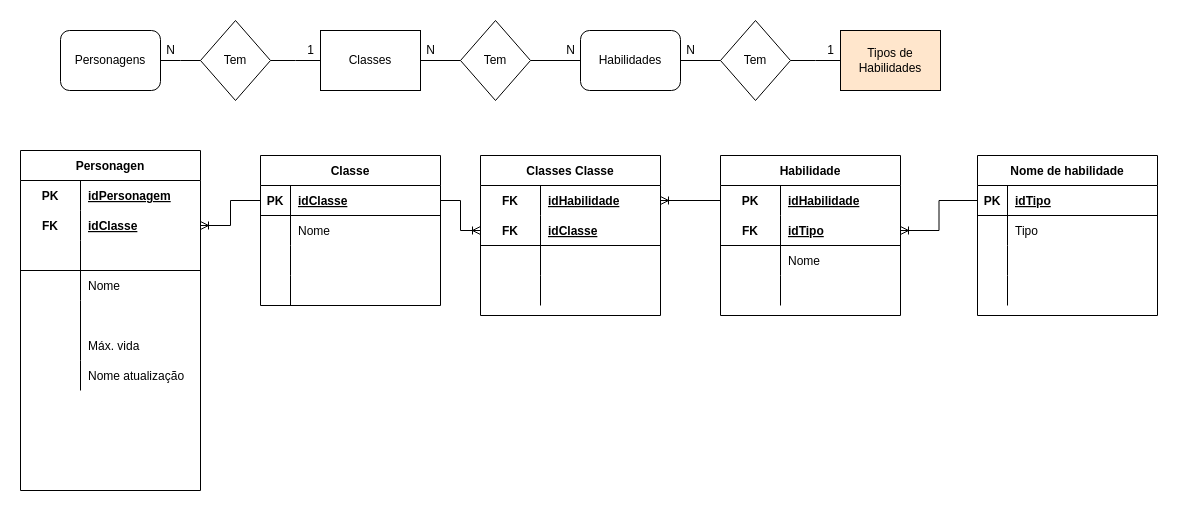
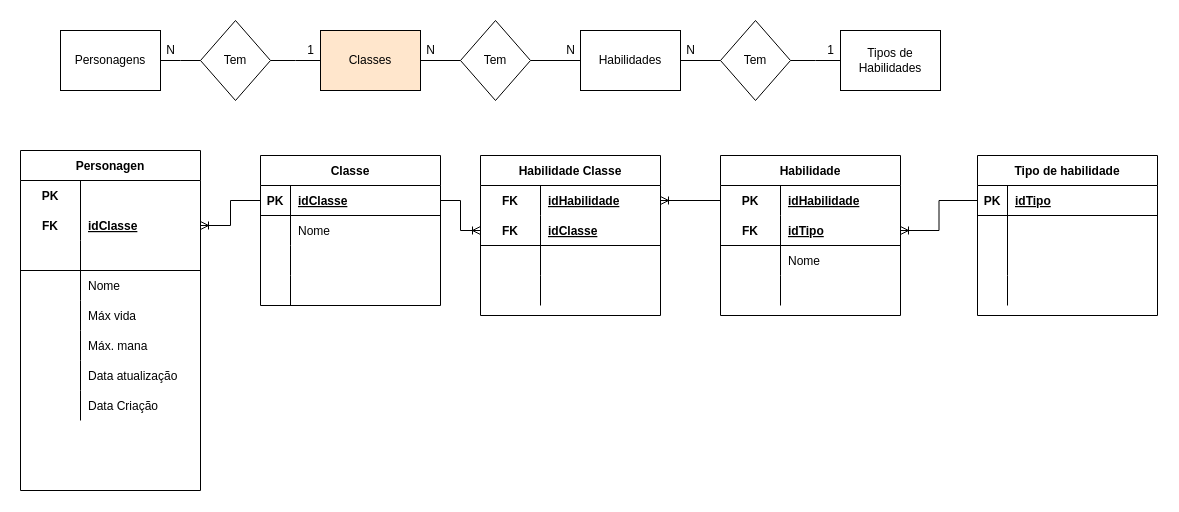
node "Personagens": shape rounded rectangle -> rectangle
node "Classes": fillcolor #ffffff -> #ffe6cc
node "Habilidades": shape rounded rectangle -> rectangle
node "Tipos de Habilidades": fillcolor #ffe6cc -> #ffffff
node "Classes Classe": label "Classes Classe" -> "Habilidade Classe"
node "Nome de habilidade": label "Nome de habilidade" -> "Tipo de habilidade"
node "idPersonagem": removed
node "Tipo": removed
node "Máx vida": added
node "Máx. vida": label "Máx. vida" -> "Máx. mana"
node "Nome atualização": label "Nome atualização" -> "Data atualização"
node "Data Criação": added
